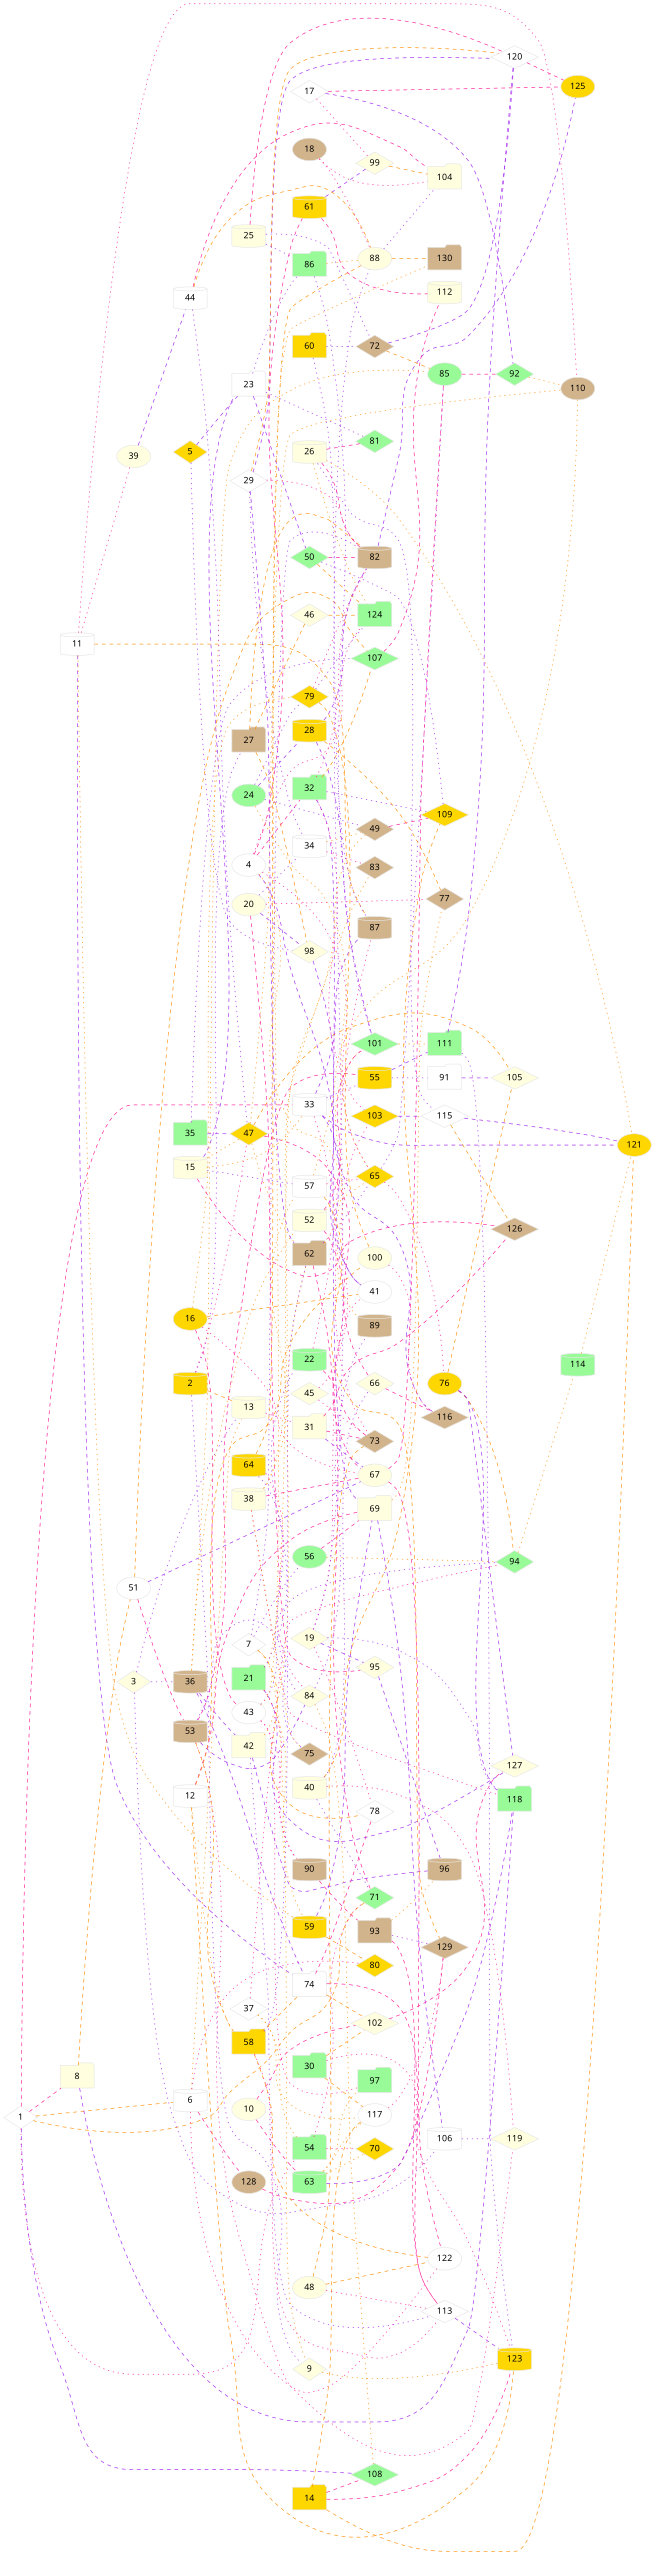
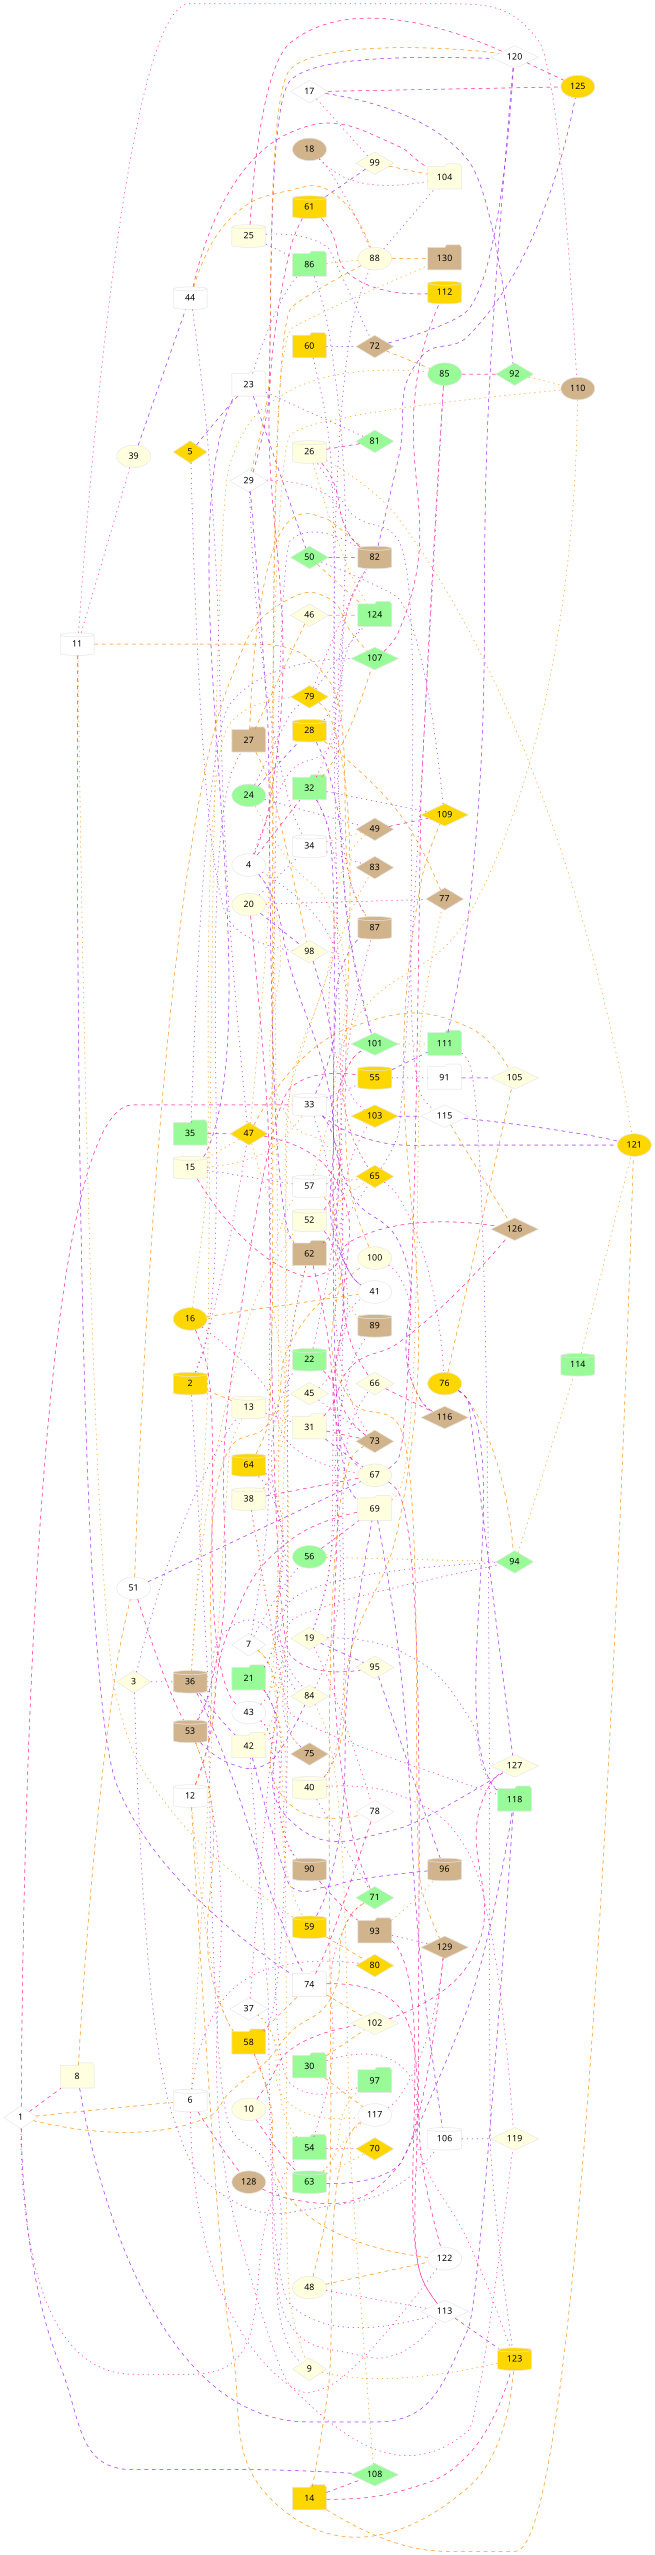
node "112": fillcolor lightyellow -> gold
edge "82" -- "28": style dashed -> dotted
